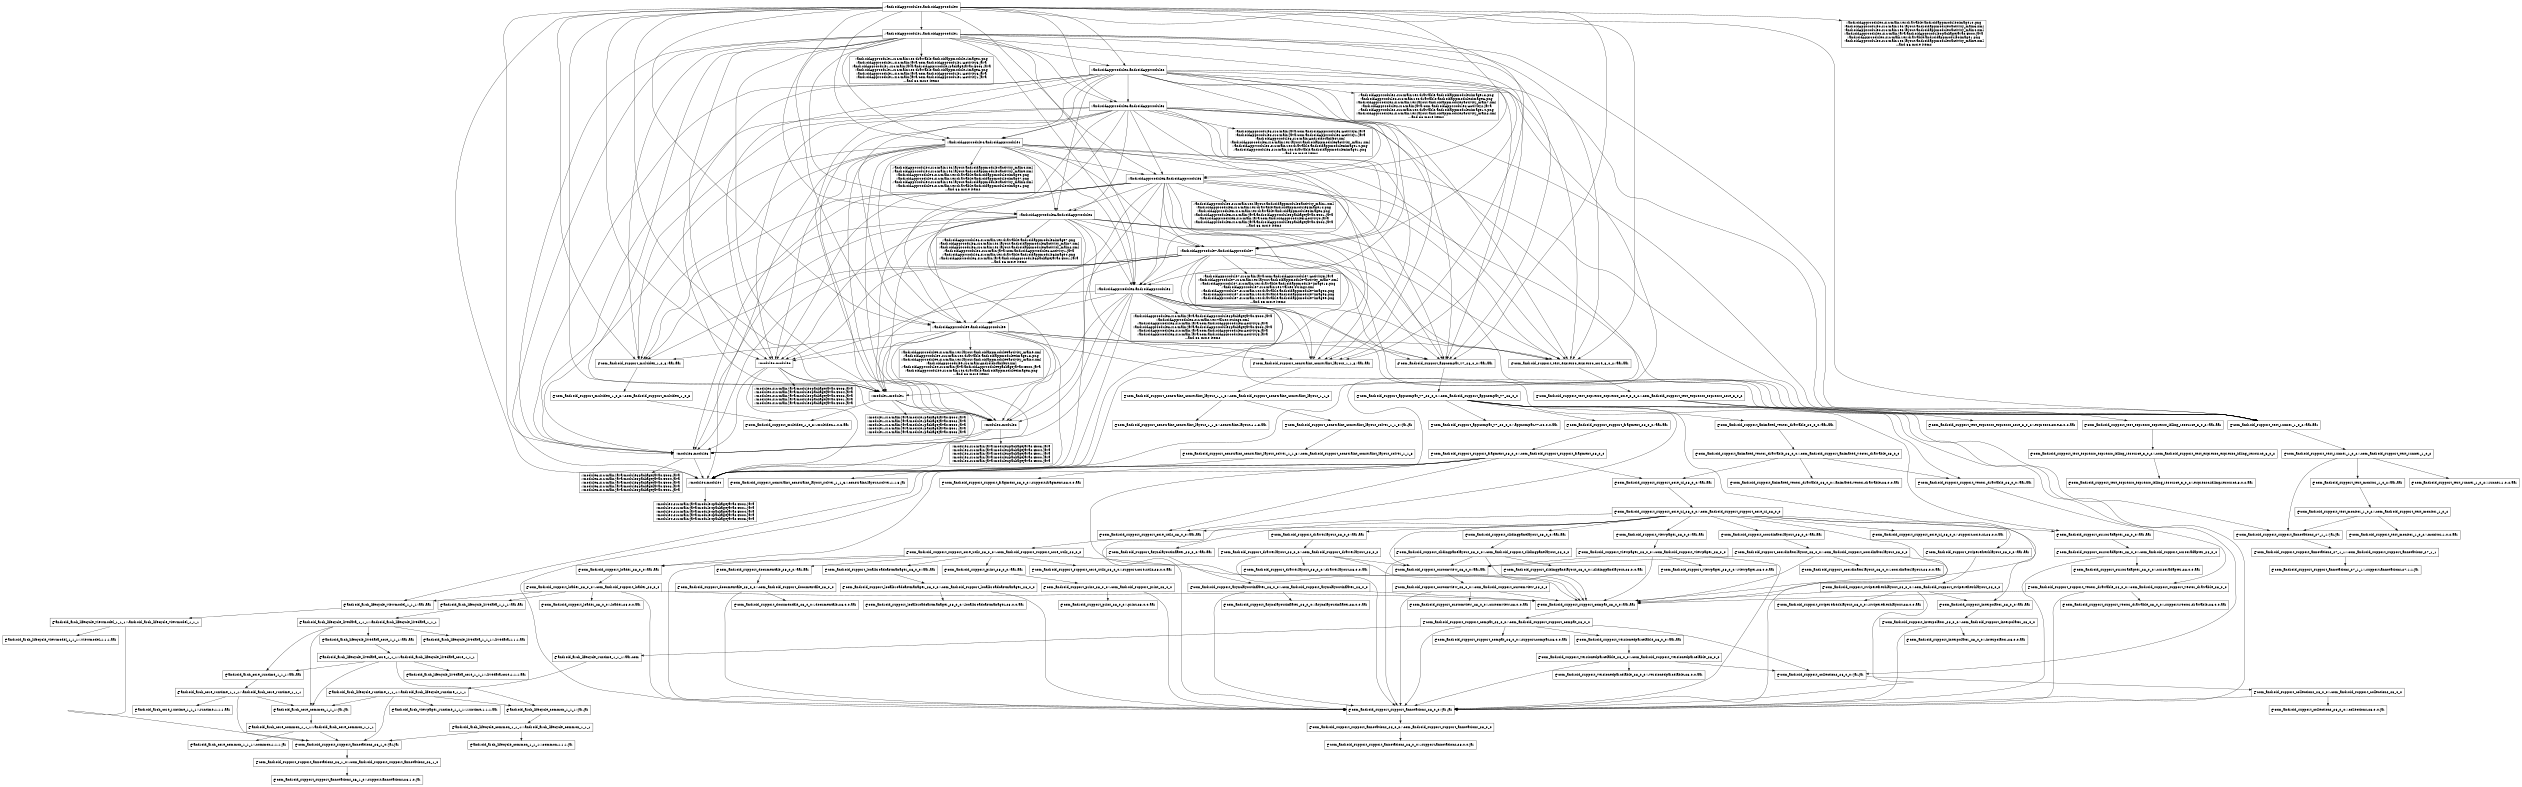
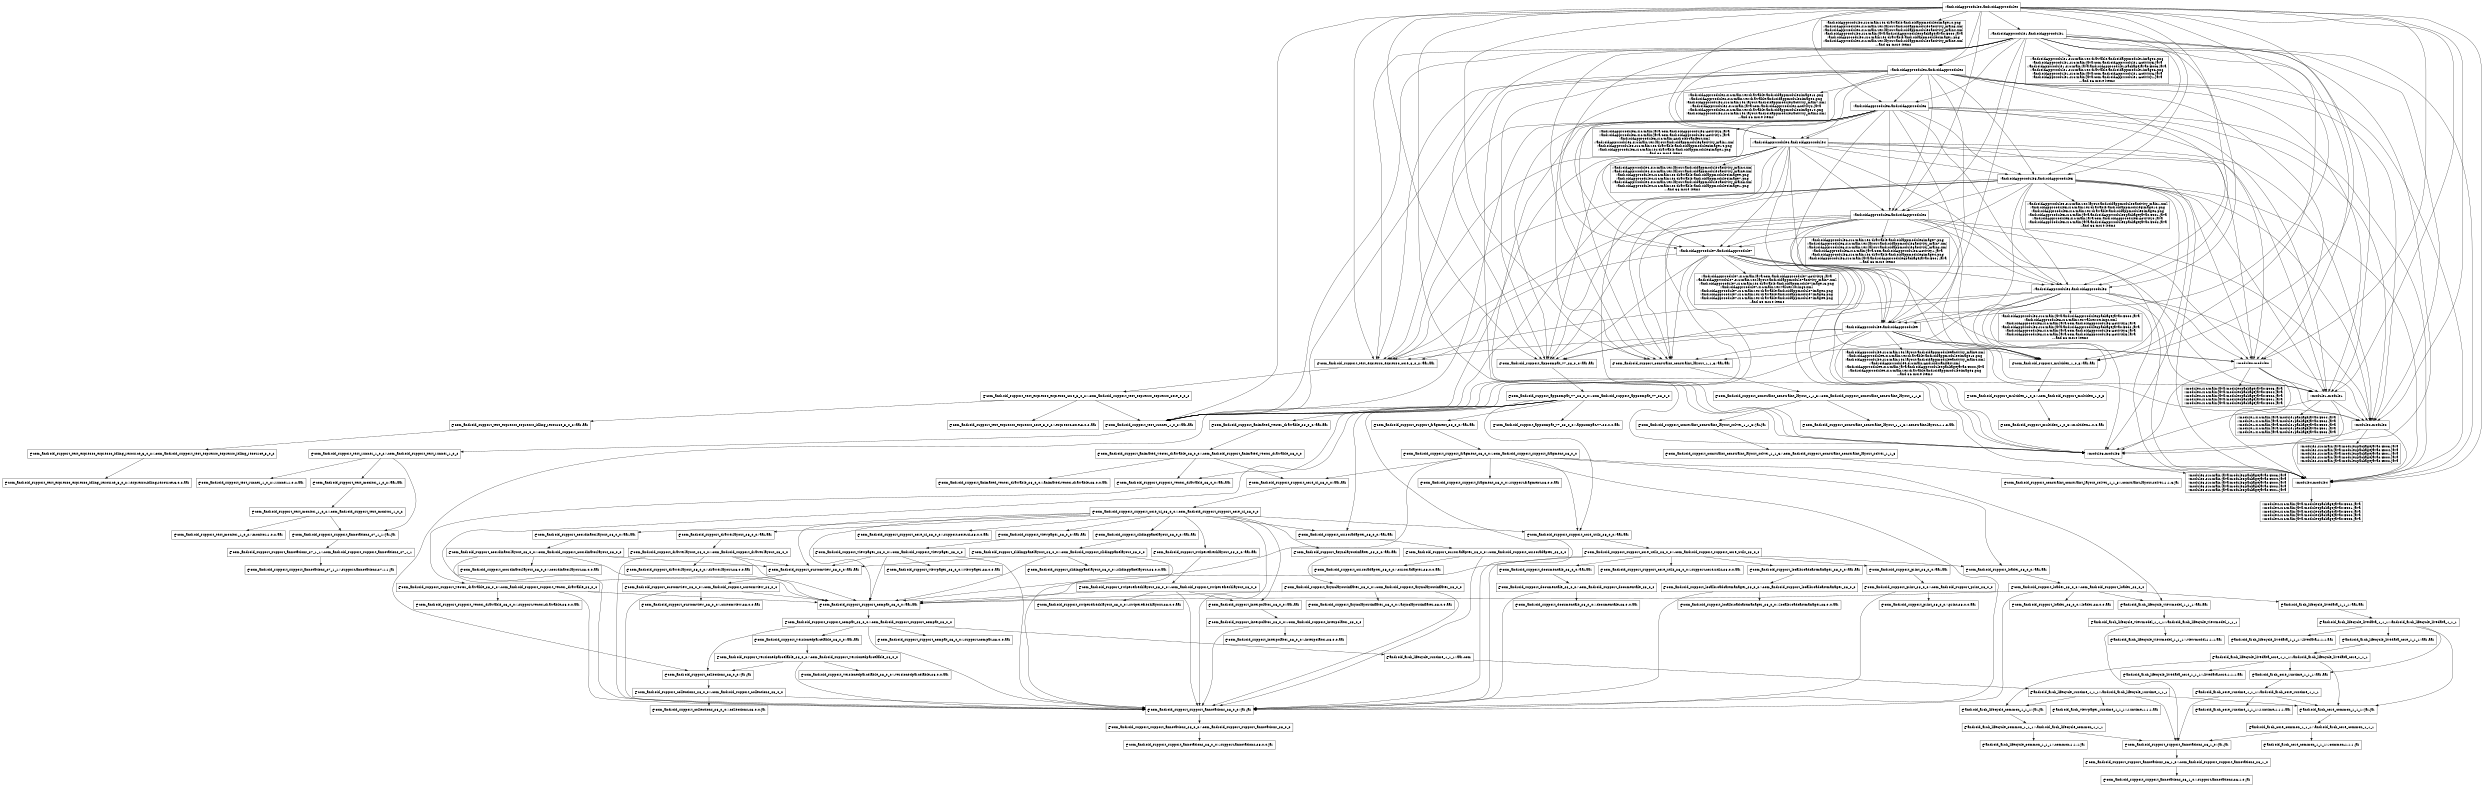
edge "//module1:module1" -> "@com_android_support_multidex_1_0_3//:multidex-1.0.3.aar": now "//module1:module1" -> "//module3:module3"
edge "//androidAppModule8:androidAppModule8" -> "@com_android_support_support_annotations_27_1_1//jar:jar": now "//androidAppModule8:androidAppModule8" -> "@com_android_support_multidex_1_0_3//aar:aar"
edge "//androidAppModule9:androidAppModule9" -> "//module4:module4": removed
